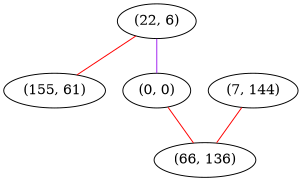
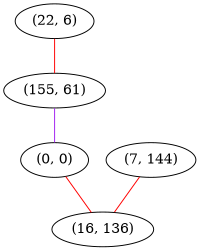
edge "(22, 6)" -- "(0, 0)": now "(155, 61)" -- "(0, 0)"
node "(66, 136)": label "(66, 136)" -> "(16, 136)"
